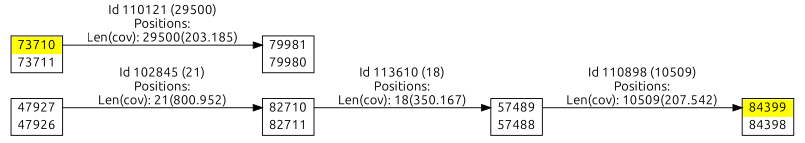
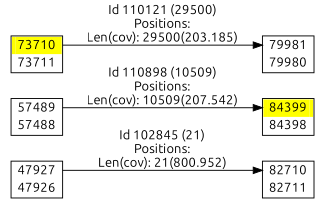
edge "82710" -> "57489": removed, label "Id 113610 (18) Positions: Len(cov): 18(350.167)"
